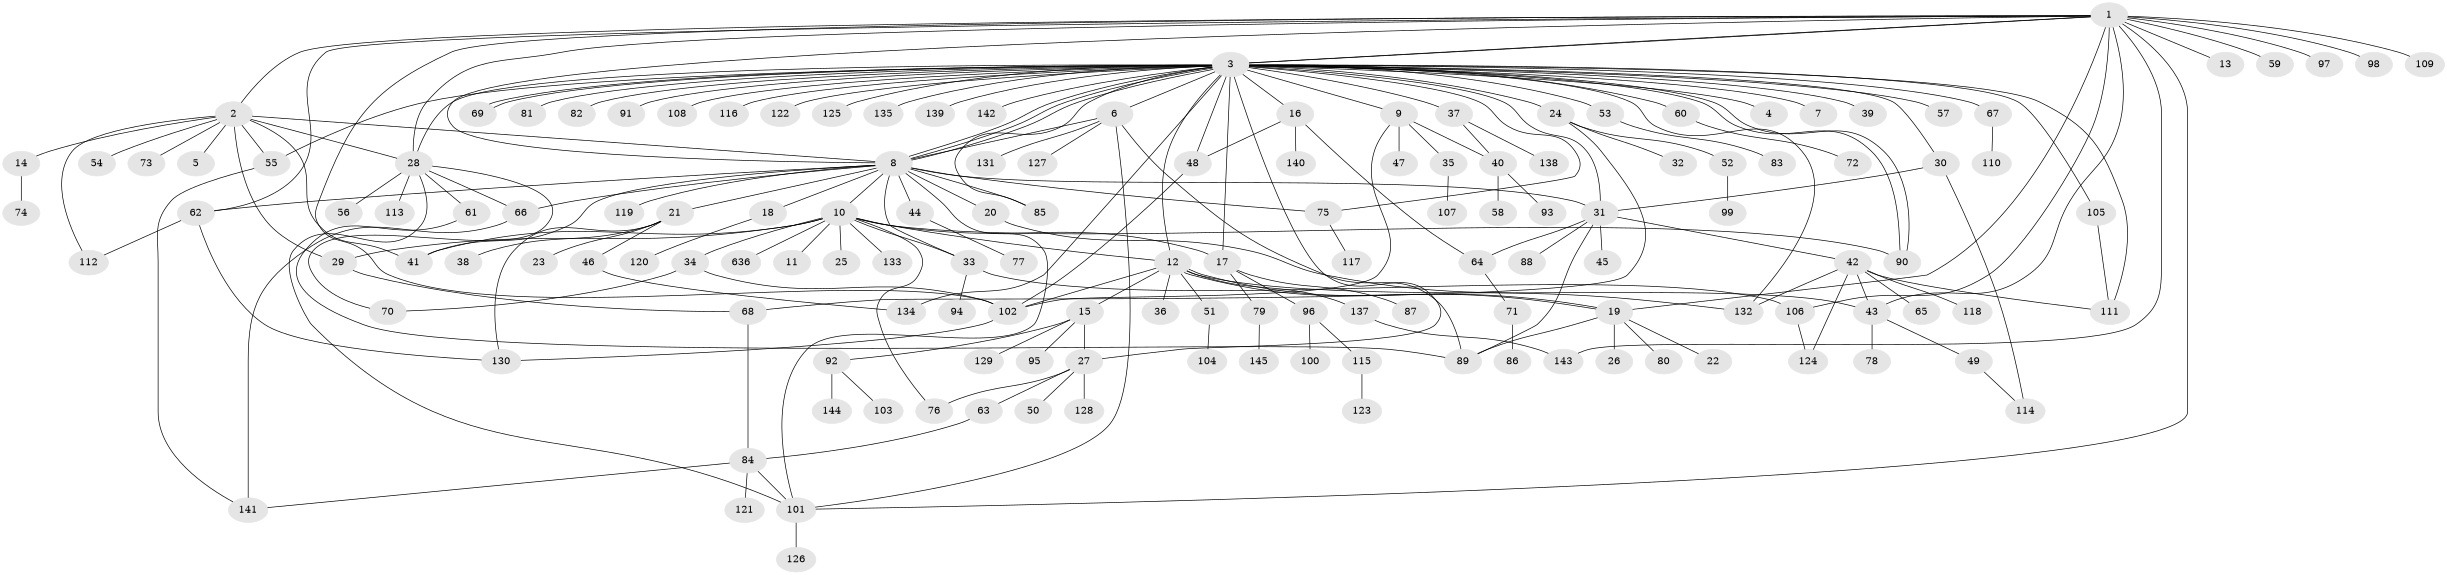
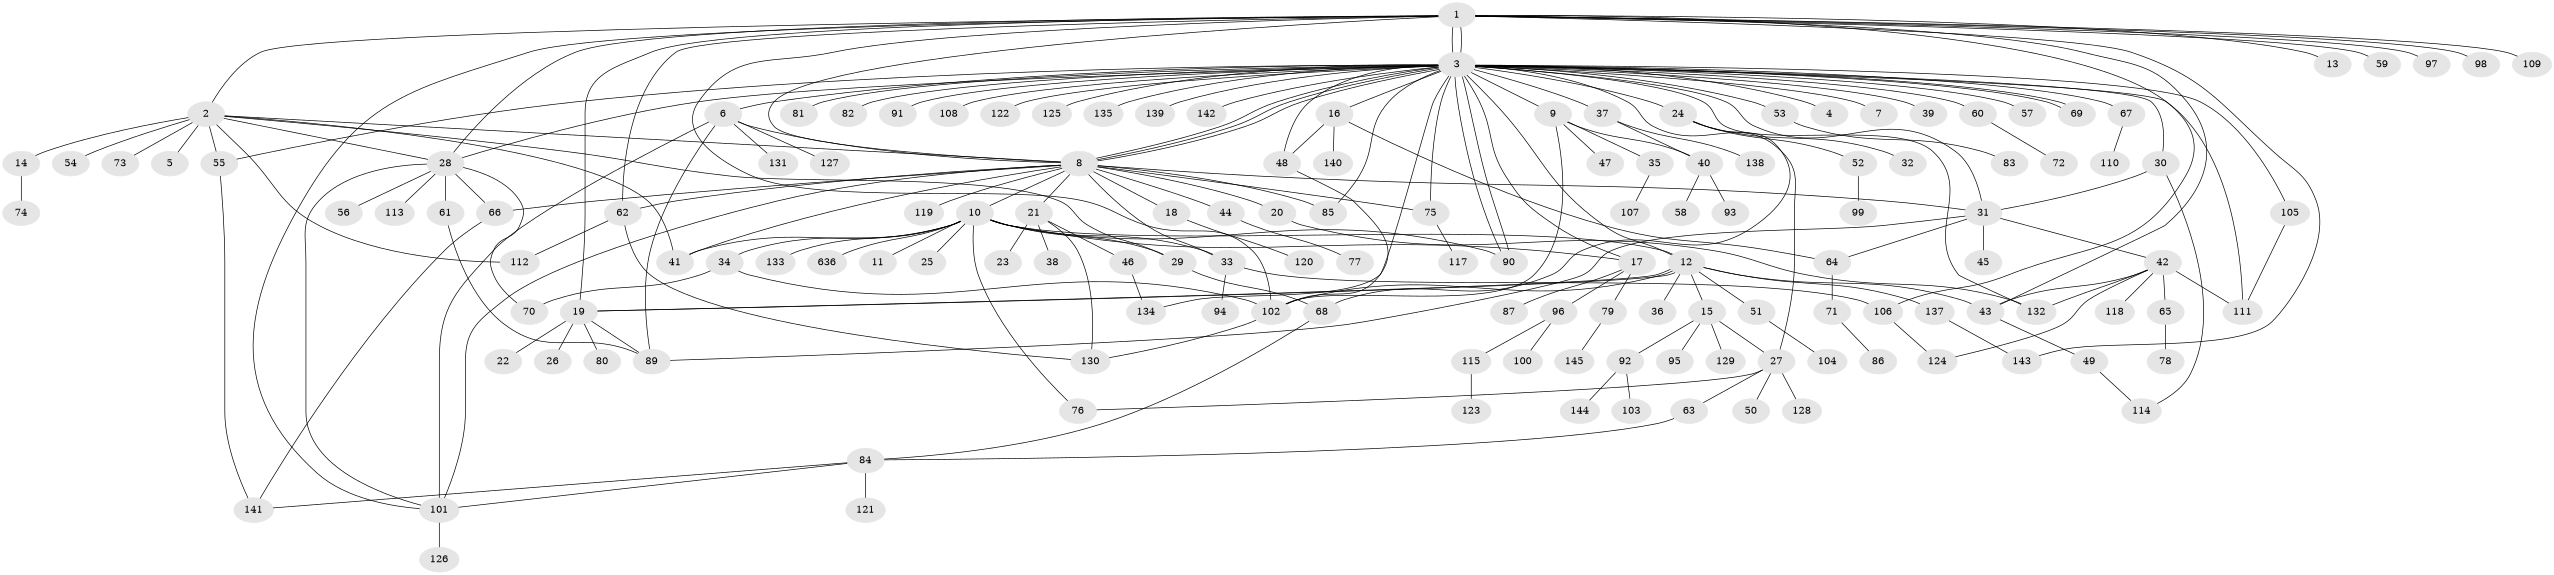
node "116": removed
node "88": removed
edge "43" -- "78": now "65" -- "78"
